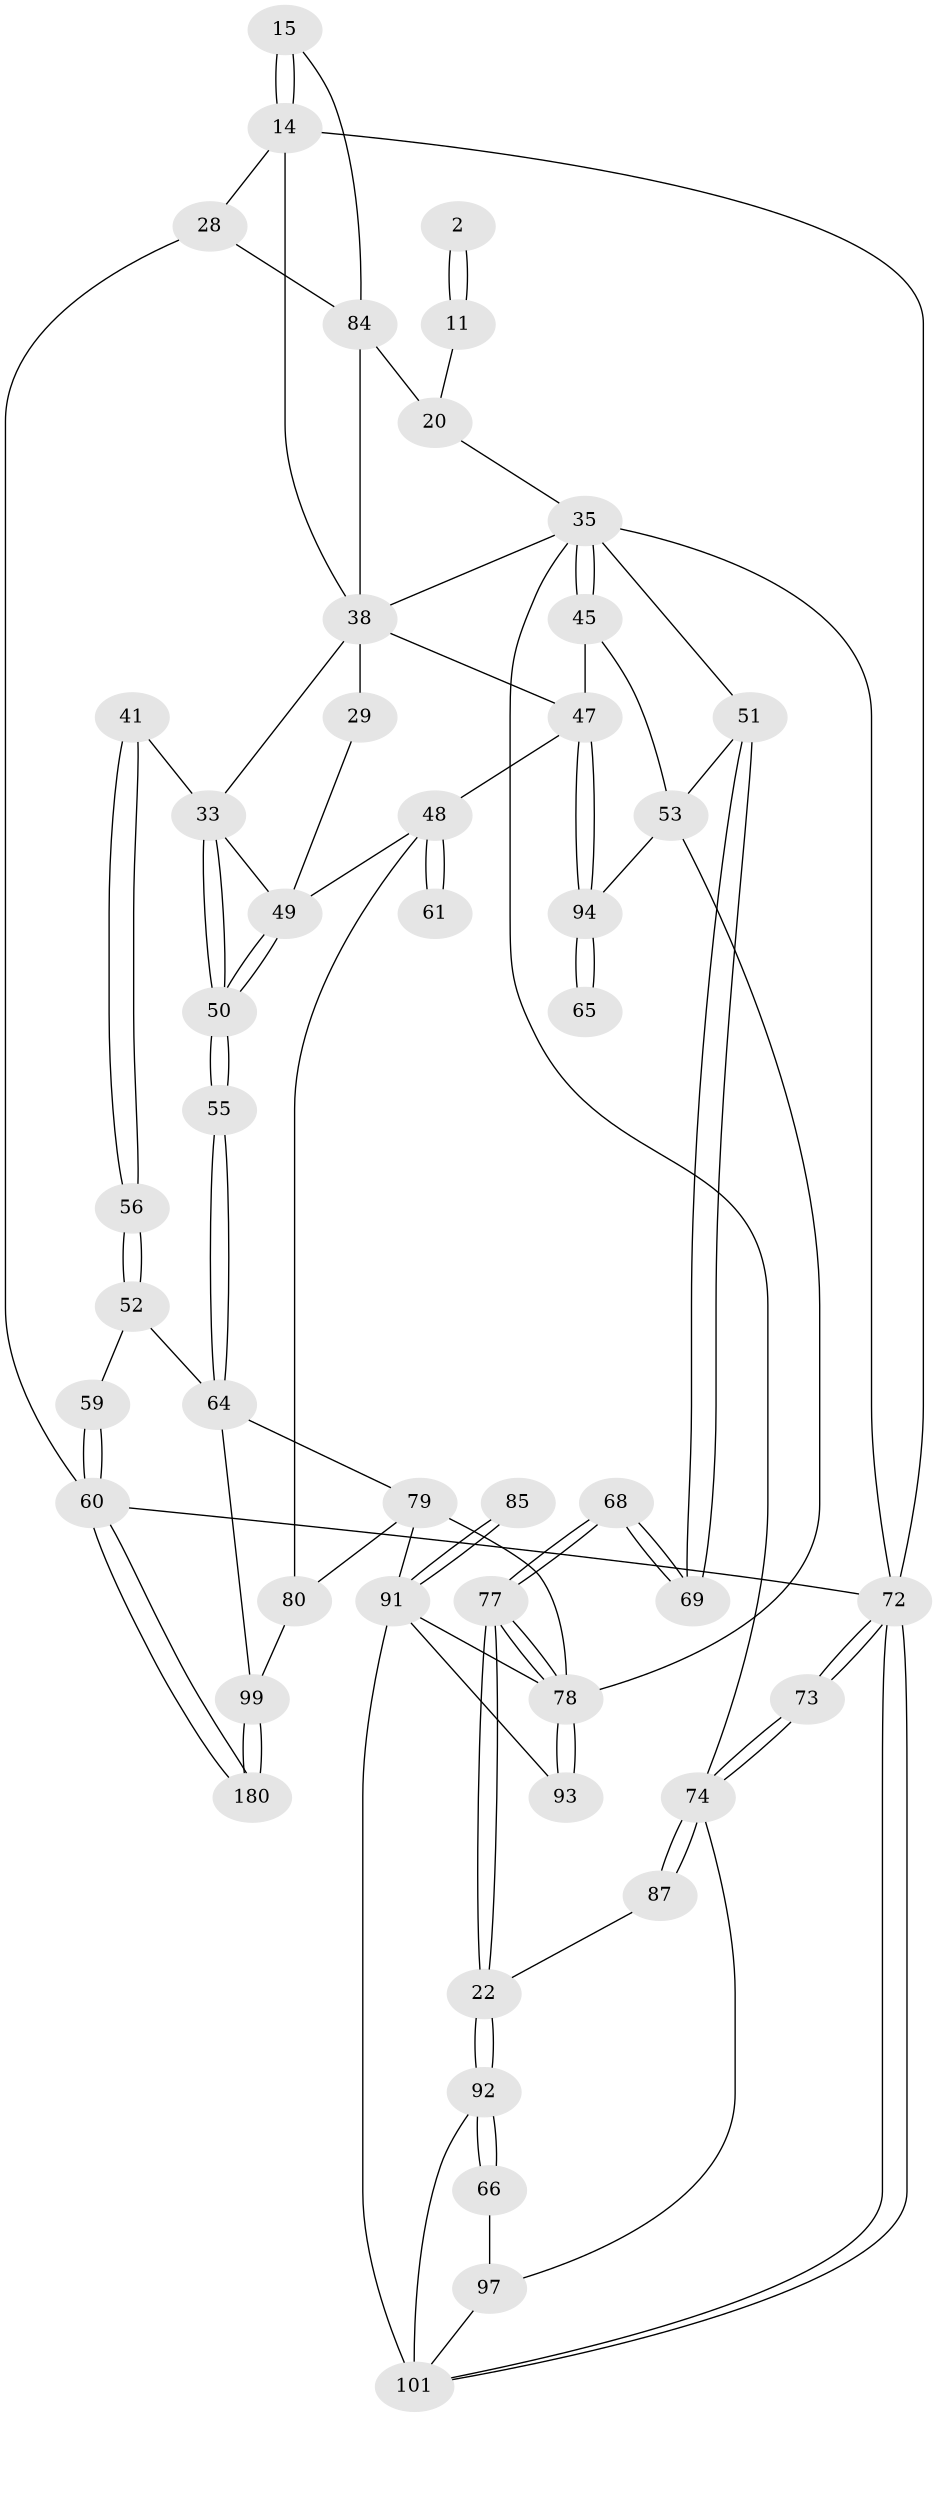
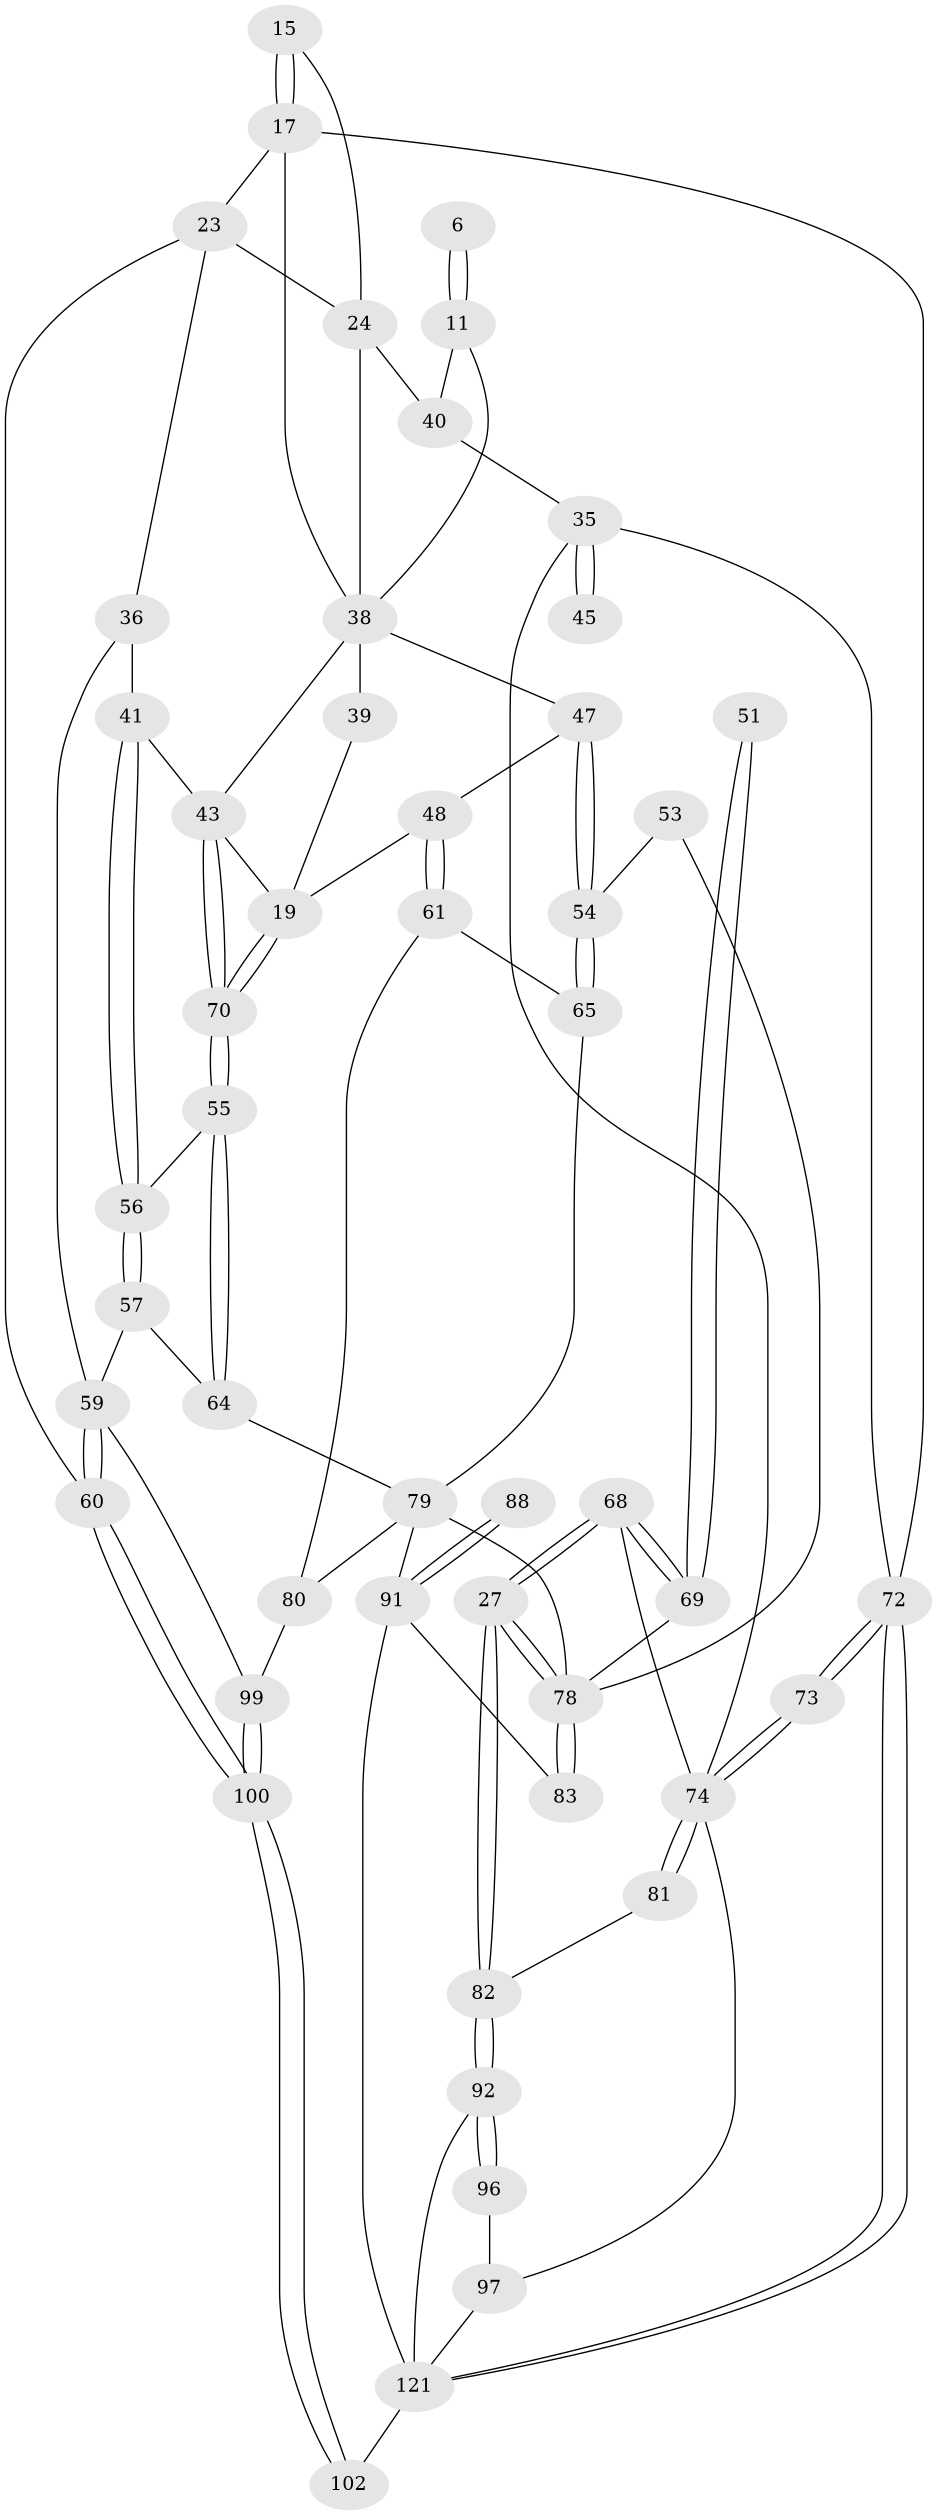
node "14": label "14" -> "17"
node "28": label "28" -> "23"
node "2": label "2" -> "6"
node "84": label "84" -> "24"
node "20": label "20" -> "40"
edge "35" -- "38": now "11" -- "38"
node "36": added
edge "35" -- "51": removed
edge "45" -- "47": removed
edge "45" -- "53": removed
node "29": label "29" -> "39"
edge "51" -- "53": removed
node "33": label "33" -> "43"
node "49": label "49" -> "19"
node "94": label "94" -> "54"
edge "61" -- "65": added
node "50": label "50" -> "70"
edge "55" -- "56": added
edge "48" -- "80": now "61" -- "80"
edge "65" -- "79": added
node "52": label "52" -> "57"
node "85": label "85" -> "88"
edge "60" -- "72": removed
edge "64" -- "99": now "59" -- "99"
node "77": label "77" -> "27"
edge "91" -- "78": now "69" -- "78"
edge "68" -- "74": added
node "180": label "180" -> "100"
node "93": label "93" -> "83"
node "87": label "87" -> "81"
node "22": label "22" -> "82"
node "66": label "66" -> "96"
node "101": label "101" -> "121"
node "102": added
